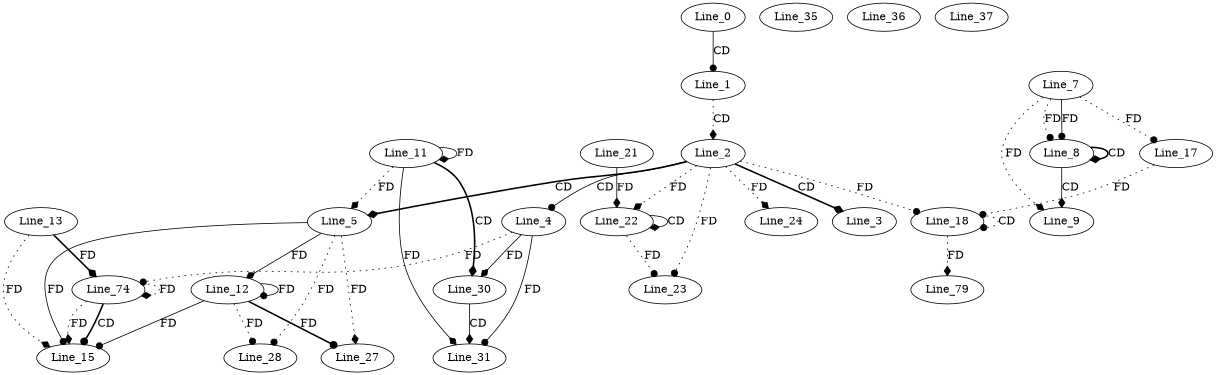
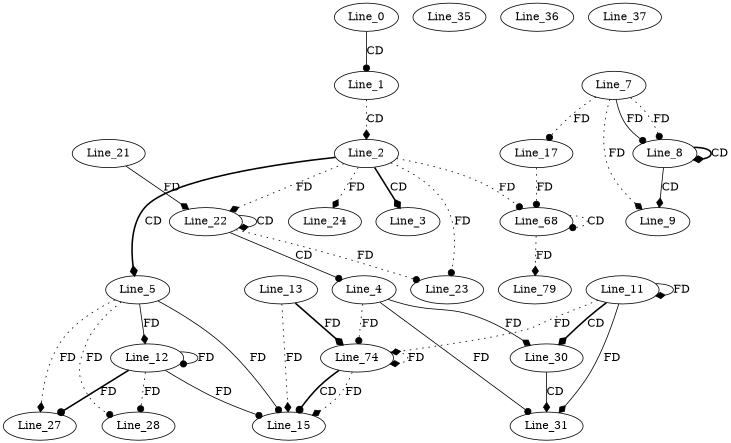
edge "Line_2" -> "Line_4": now "Line_22" -> "Line_4"
edge "Line_11" -> "Line_5": now "Line_11" -> "Line_74"
node "Line_18": label "Line_18" -> "Line_68"
